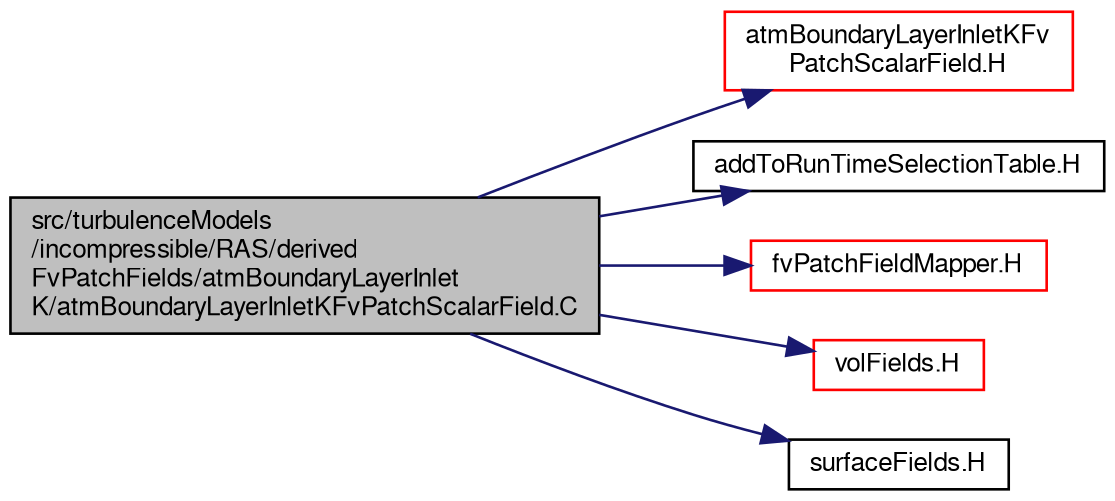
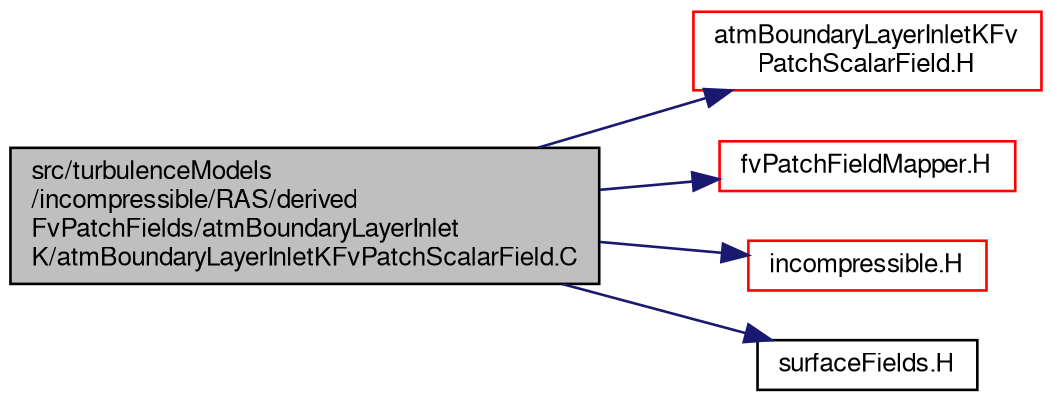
node "addToRunTimeSelectionTable.H": removed
node "volFields.H": label "volFields.H" -> "incompressible.H"
